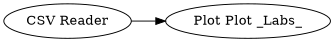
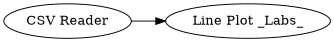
node "Plot Plot _Labs_": label "Plot Plot _Labs_" -> "Line Plot _Labs_"
